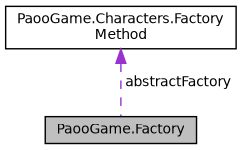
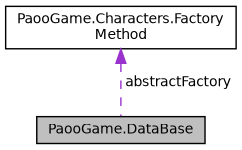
node "PaooGame.Factory": label "PaooGame.Factory" -> "PaooGame.DataBase"
